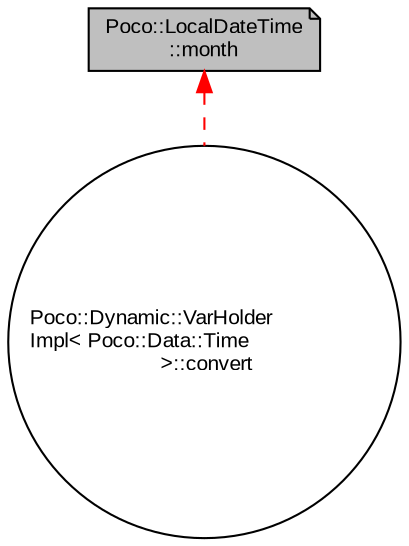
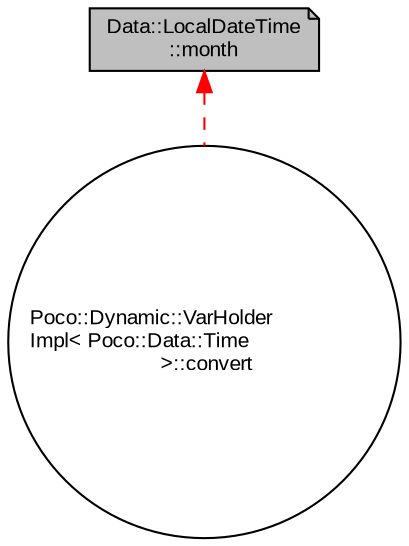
node "Poco::LocalDateTime ::month": label "Poco::LocalDateTime ::month" -> "Data::LocalDateTime ::month"
